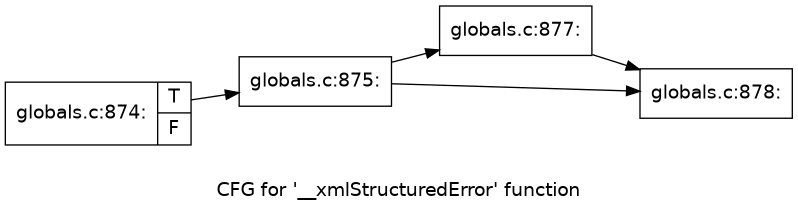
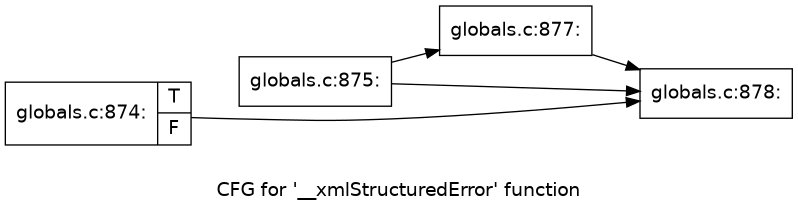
edge "globals.c:874:" -> "globals.c:875:": now "globals.c:874:" -> "globals.c:878:"
